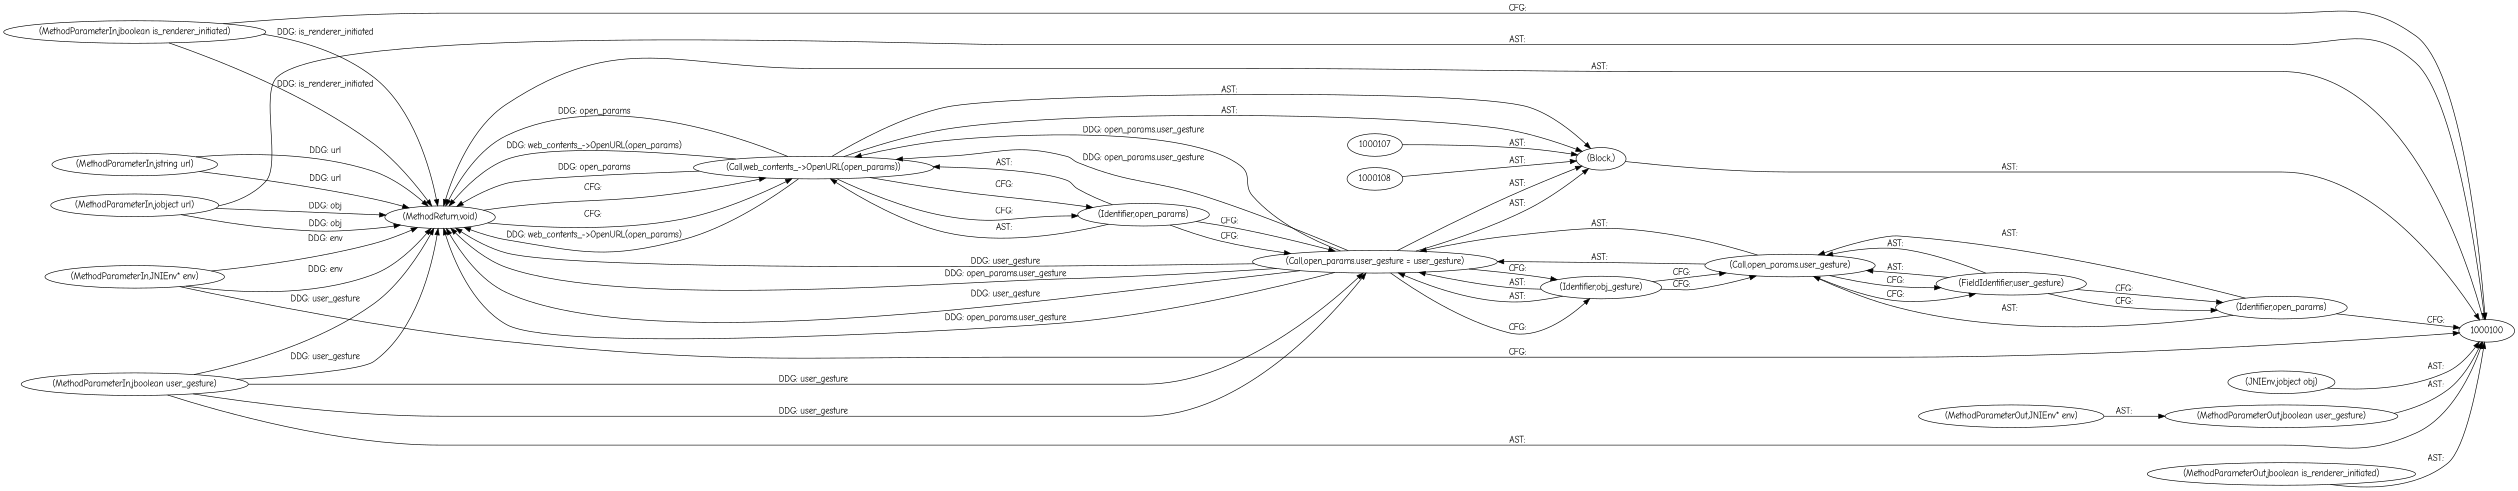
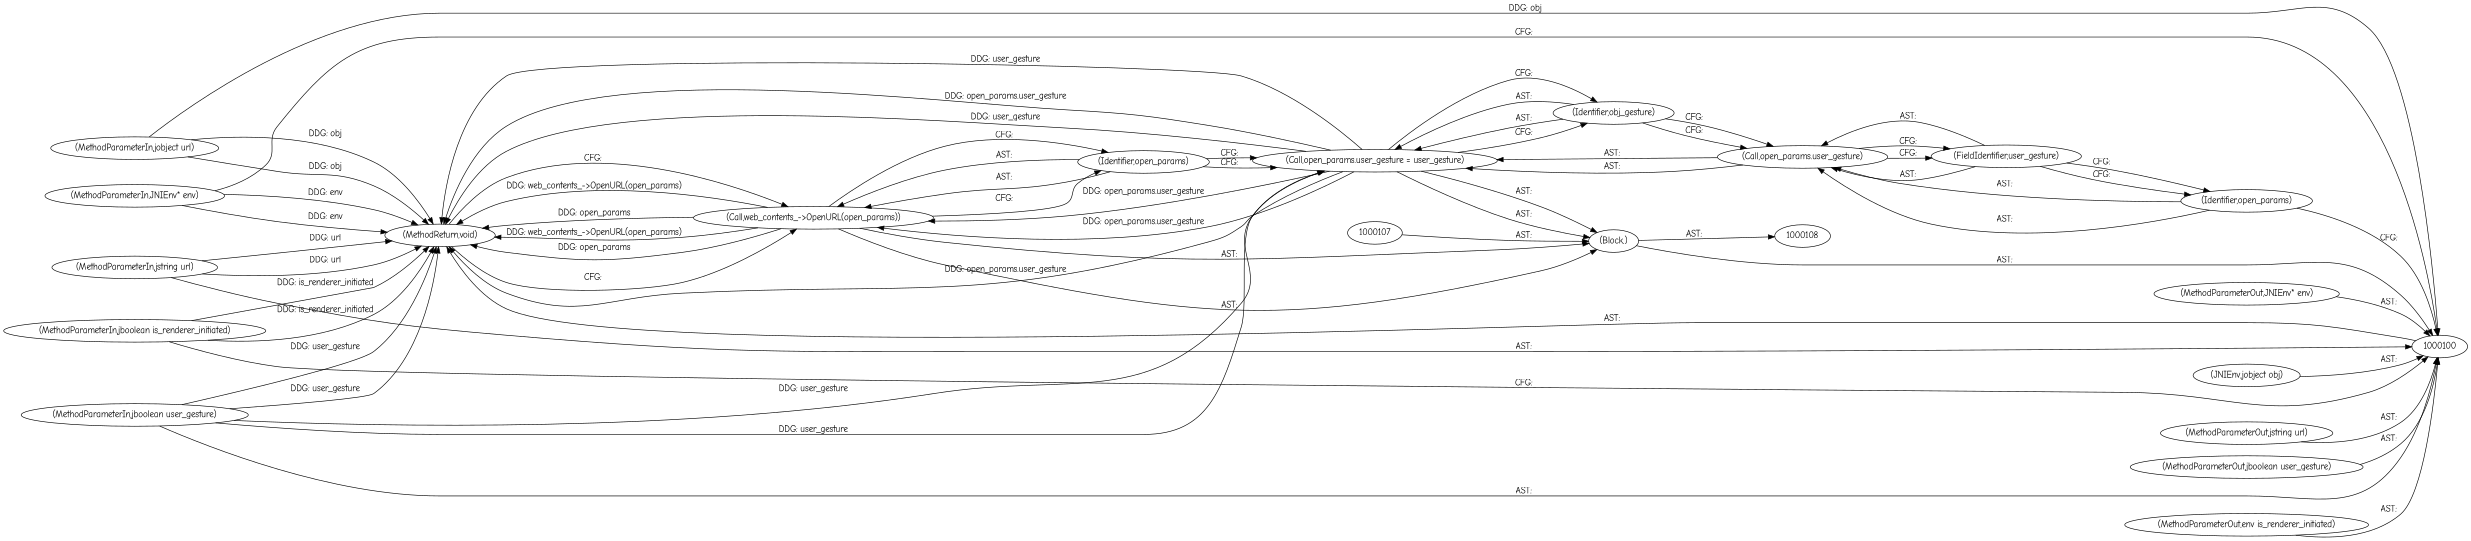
edge "(MethodParameterIn,jobject url)" -> "1000100": label "AST: " -> "DDG: obj"
edge "1000108" -> "(Block,)": reversed
edge "(MethodParameterIn,jstring url)" -> "1000100": added, label "AST:"
edge "(MethodParameterOut,JNIEnv* env)" -> "(MethodParameterOut,jboolean user_gesture)": now "(MethodParameterOut,JNIEnv* env)" -> "1000100"
node "(MethodParameterOut,jstring url)": added
node "(MethodParameterOut,jboolean is_renderer_initiated)": label "(MethodParameterOut,jboolean is_renderer_initiated)" -> "(MethodParameterOut,env is_renderer_initiated)"
